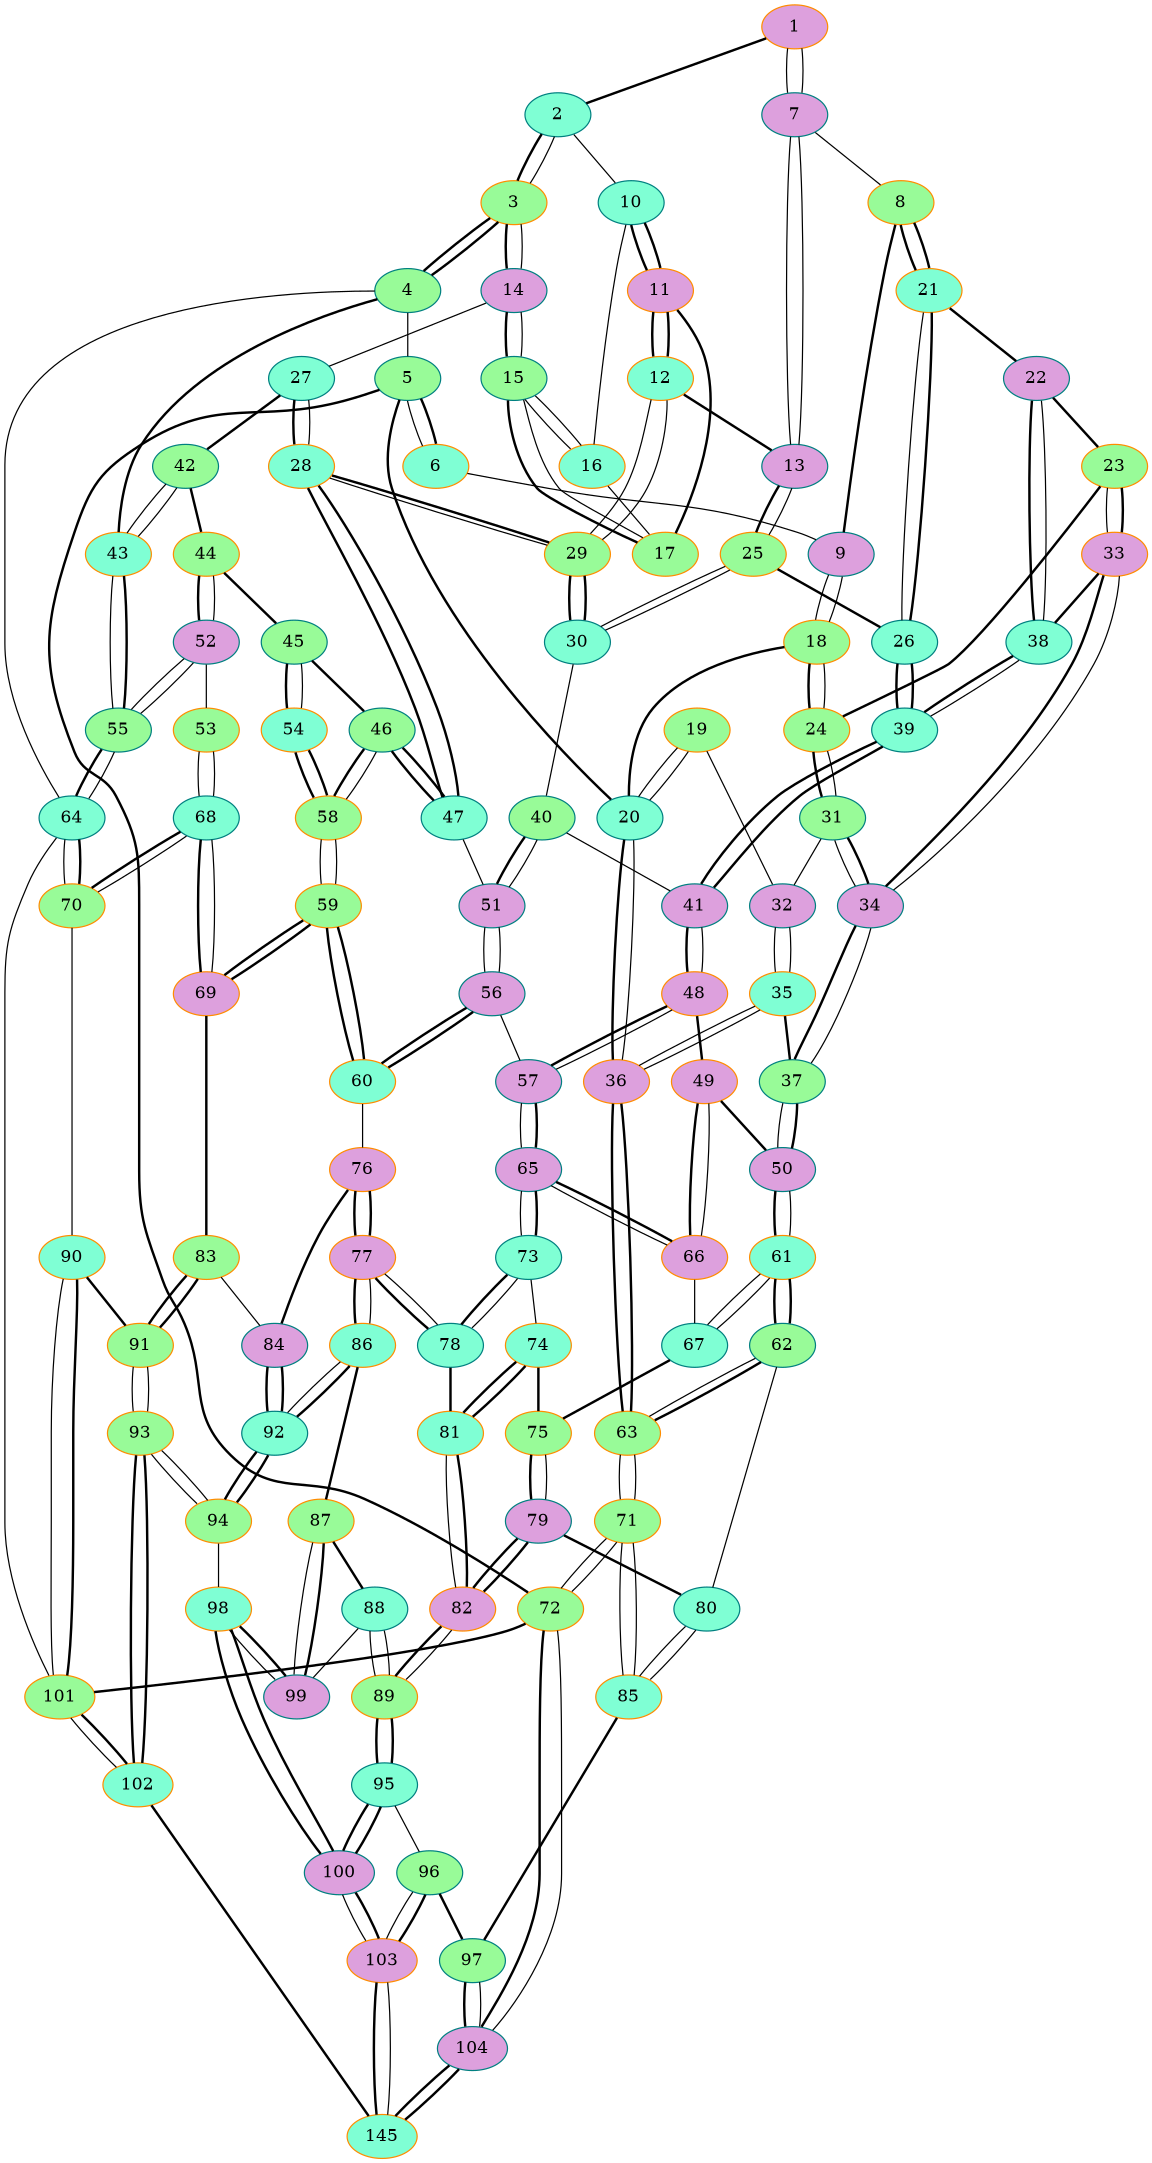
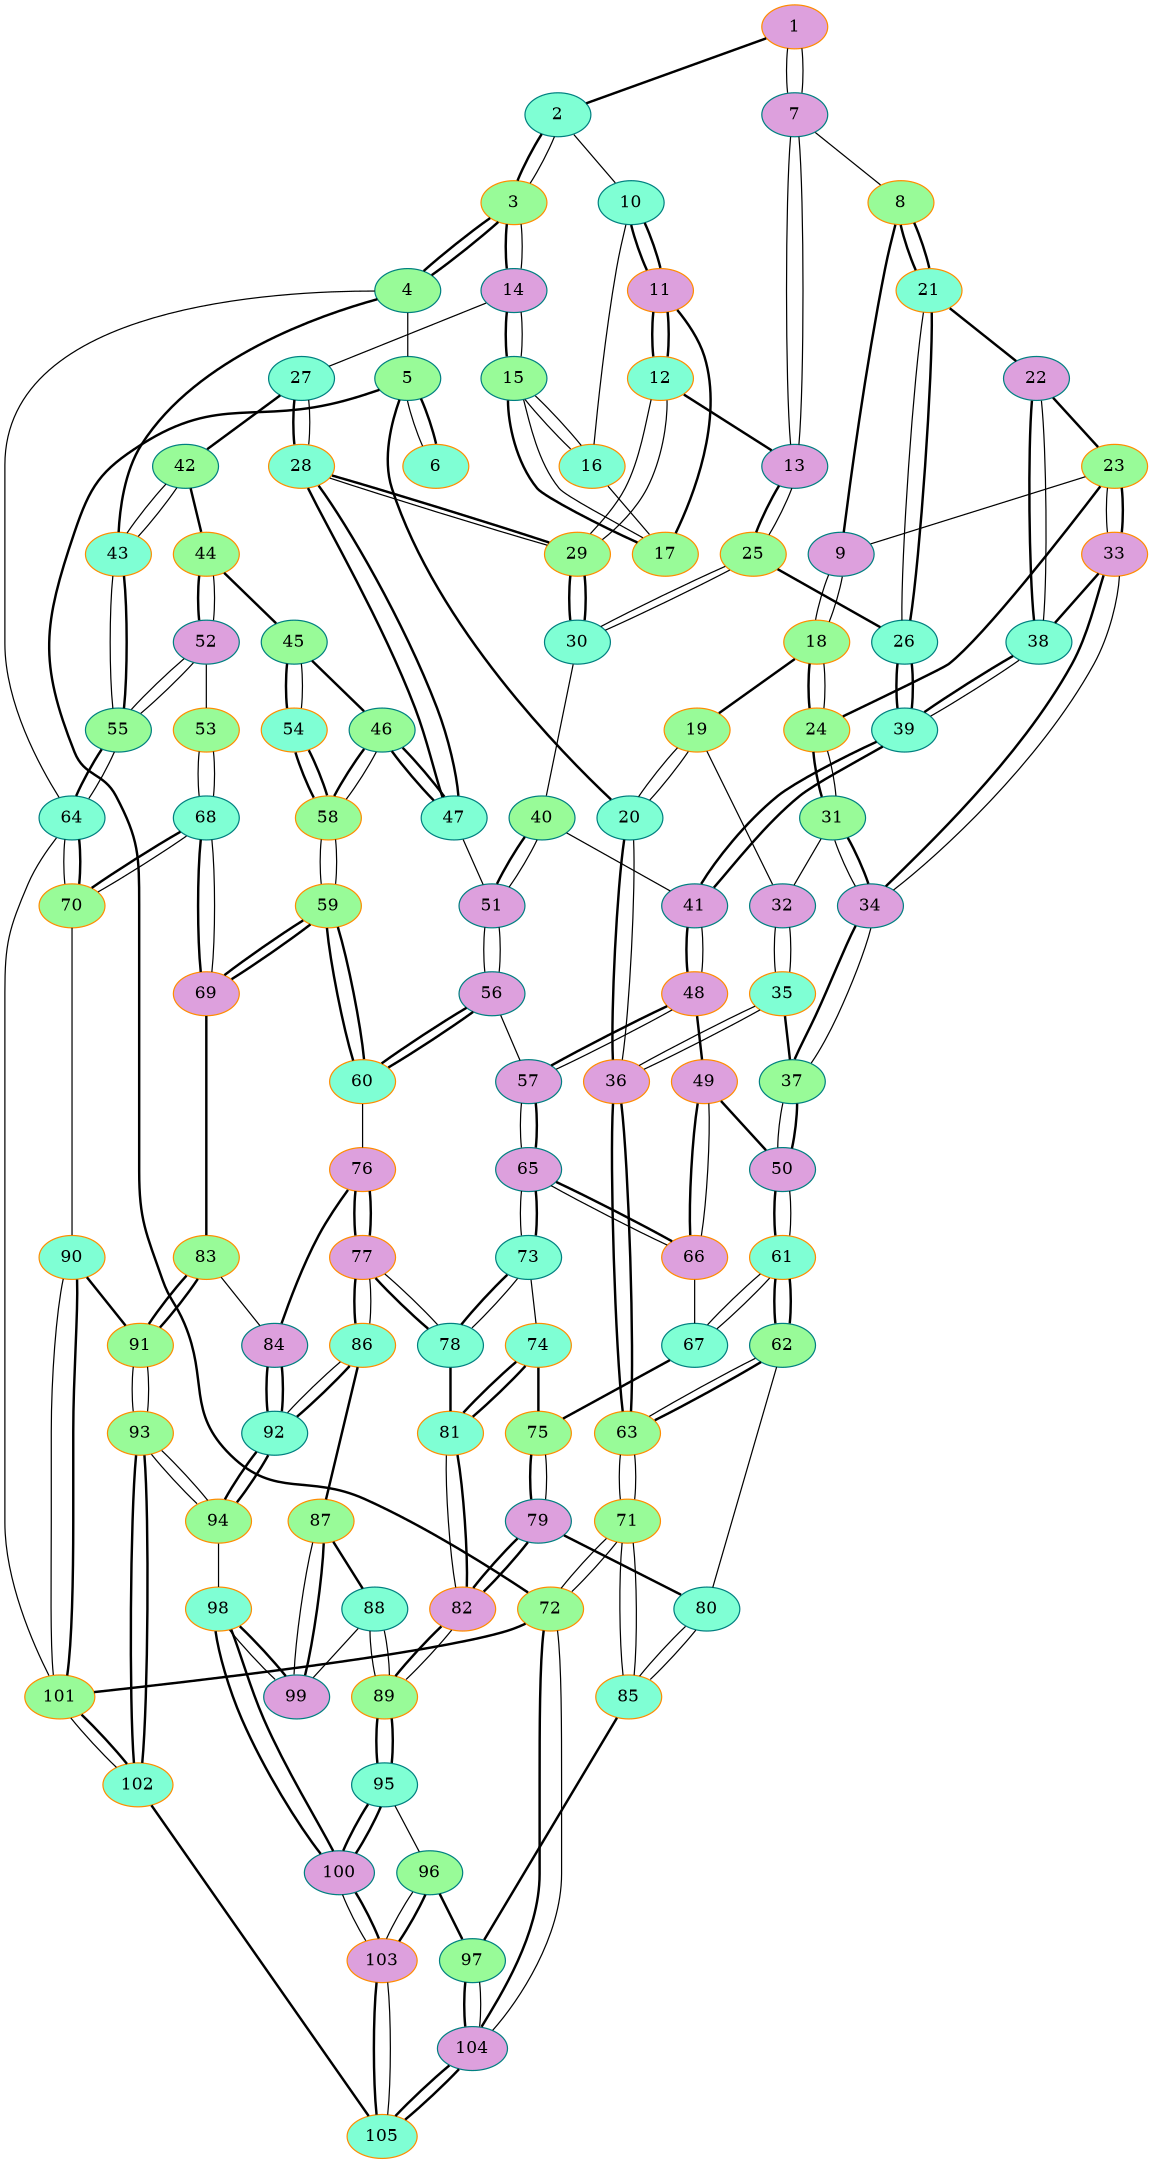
edge "6" -- "9": now "23" -- "9"
edge "18" -- "20": now "18" -- "19"
node "145": label "145" -> "105"
